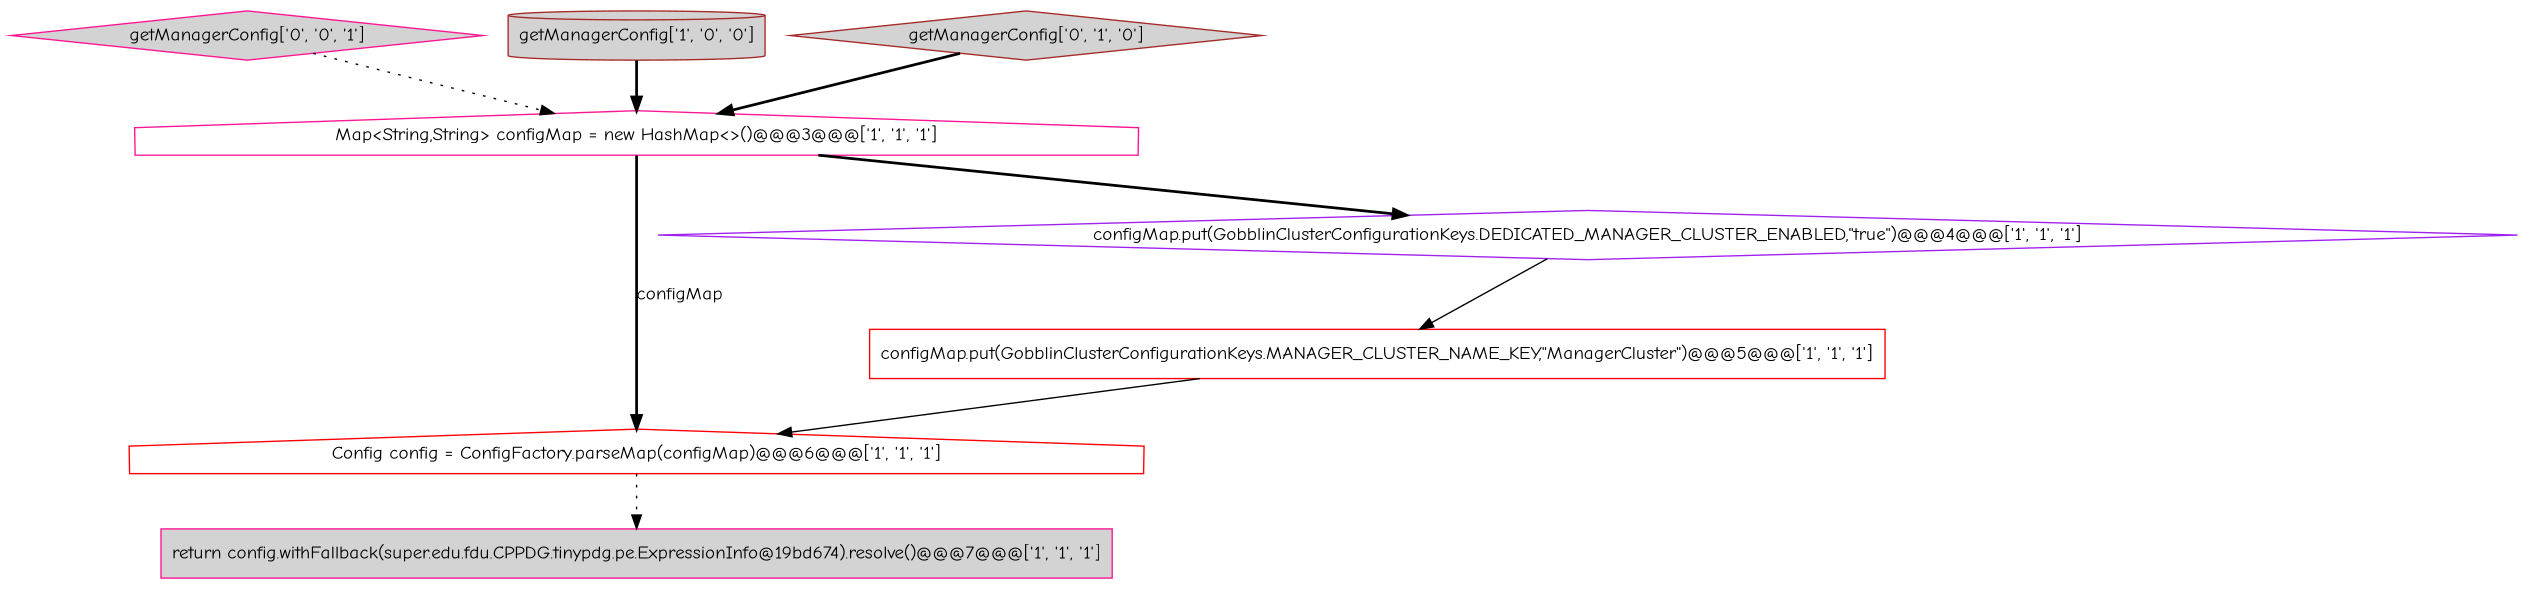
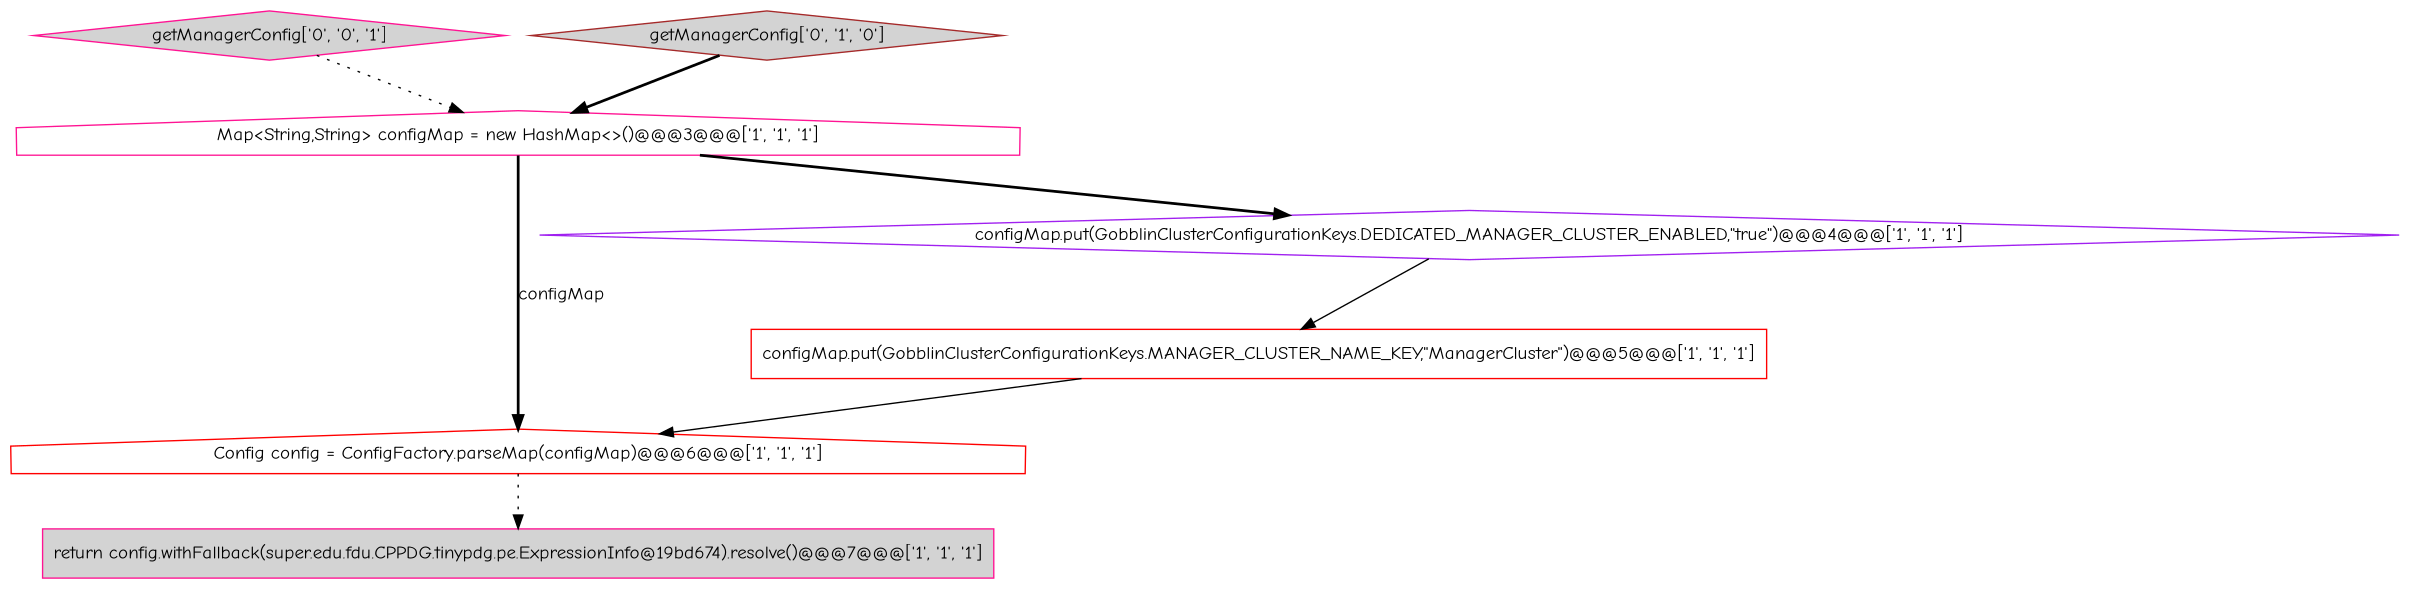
node "getManagerConfig['1', '0', '0']": removed
